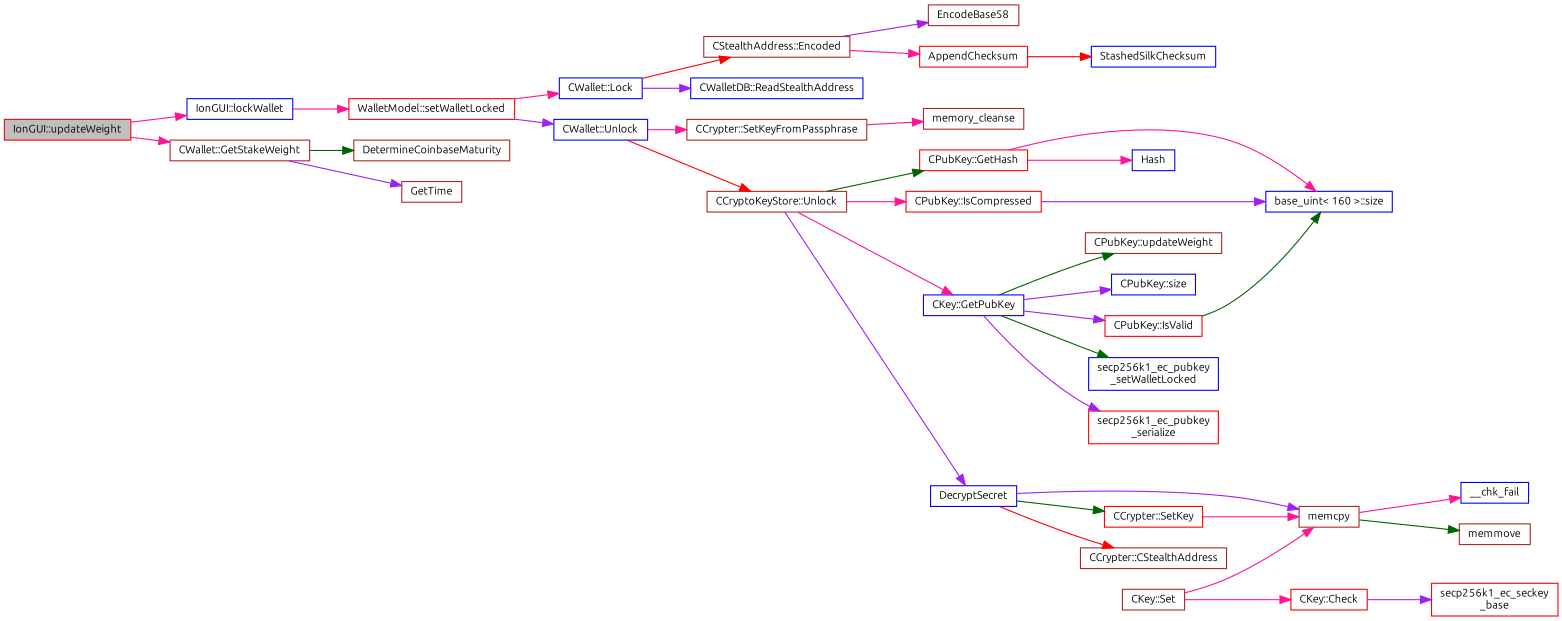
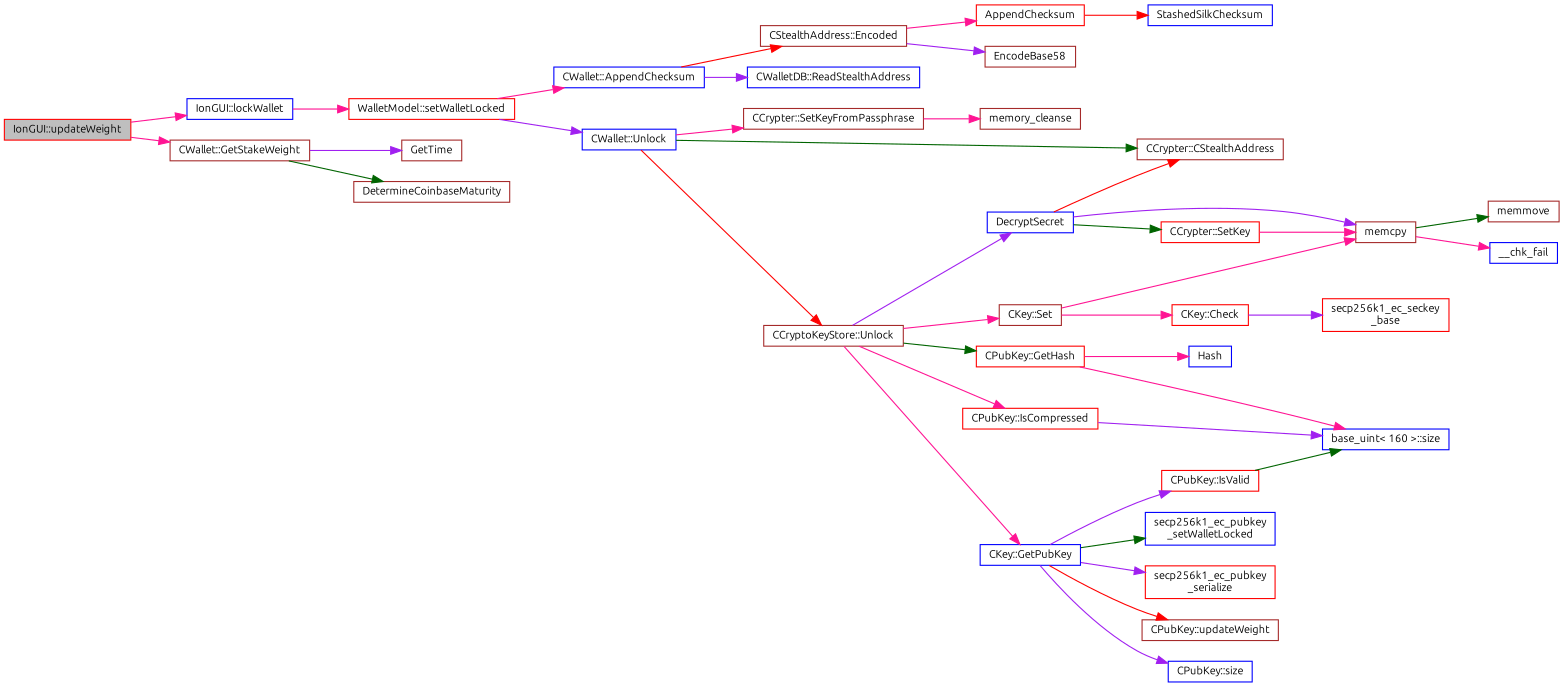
node "CWallet::Lock": label "CWallet::Lock" -> "CWallet::AppendChecksum"
edge "CWallet::Unlock" -> "CCrypter::CStealthAddress": added
edge "CKey::GetPubKey" -> "CPubKey::updateWeight": color darkgreen -> red
edge "CCryptoKeyStore::Unlock" -> "CKey::Set": added
